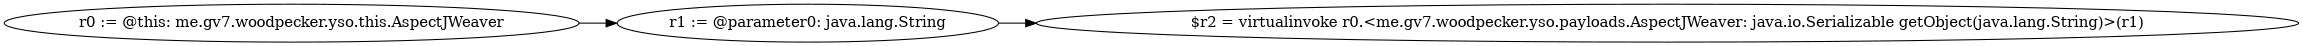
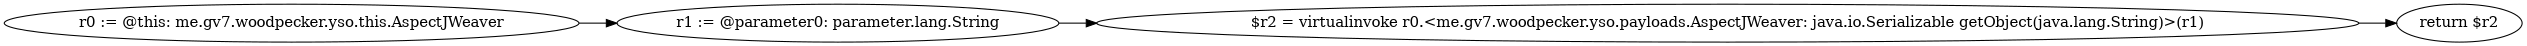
node "r1 := @parameter0: java.lang.String": label "r1 := @parameter0: java.lang.String" -> "r1 := @parameter0: parameter.lang.String"
node "return $r2": added
